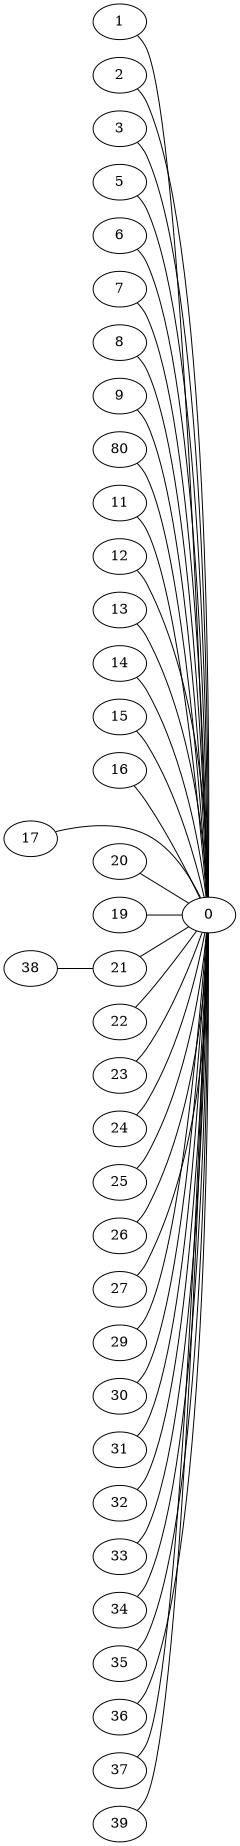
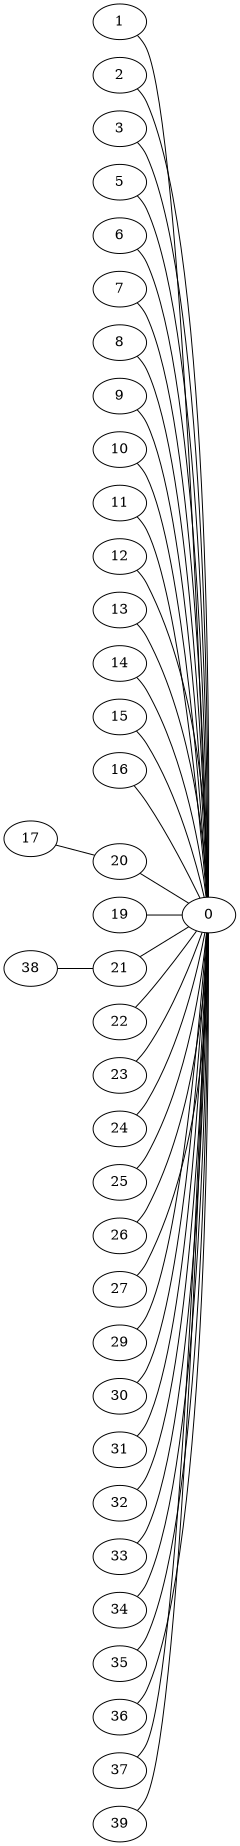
node "80": label "80" -> "10"
edge "17" -- "0": now "17" -- "20"
